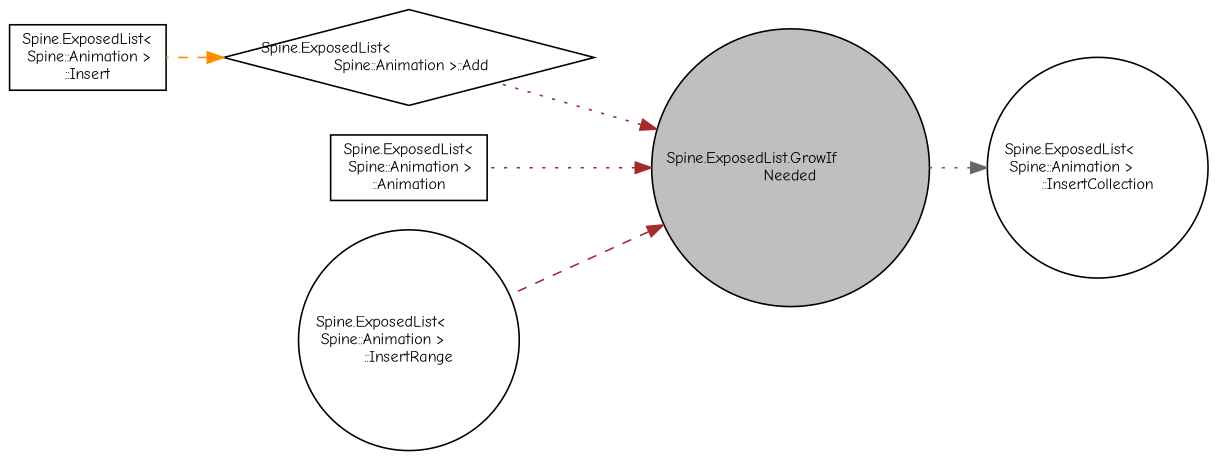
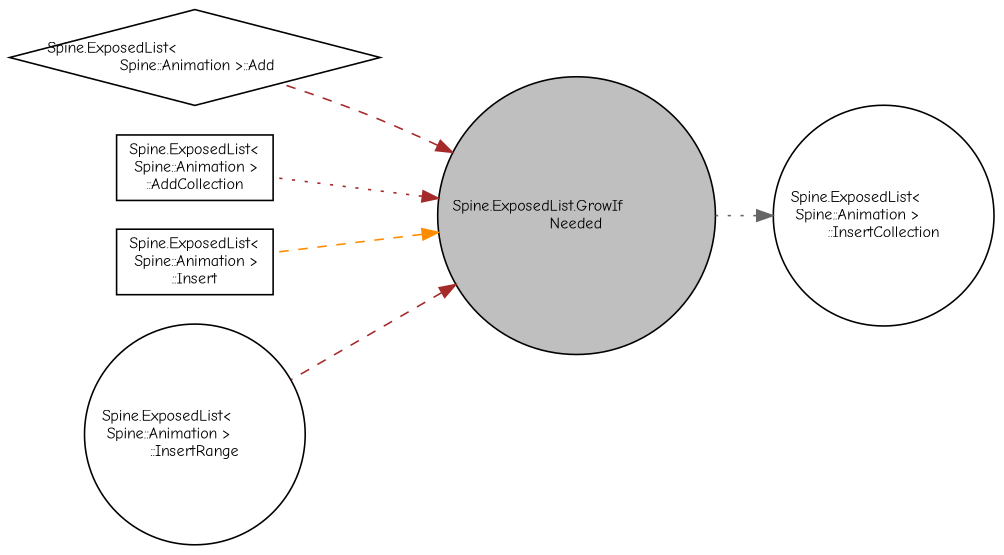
edge "Spine.ExposedList< Spine::Animation > ::Insert" -> "Spine.ExposedList< Spine::Animation >::Add": now "Spine.ExposedList< Spine::Animation > ::Insert" -> "Spine.ExposedList.GrowIf Needed"
edge "Spine.ExposedList< Spine::Animation >::Add" -> "Spine.ExposedList.GrowIf Needed": style dotted -> dashed
node "Spine.ExposedList< Spine::Animation > ::Animation": label "Spine.ExposedList< Spine::Animation > ::Animation" -> "Spine.ExposedList< Spine::Animation > ::AddCollection"
